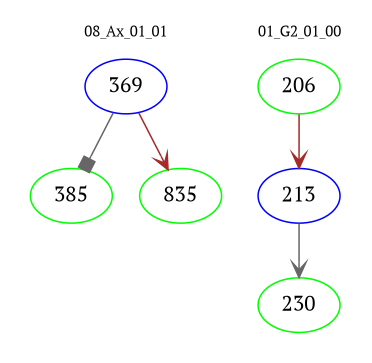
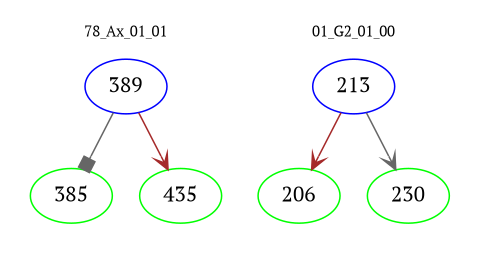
cluster "08_Ax_01_01": label "08_Ax_01_01" -> "78_Ax_01_01"
node "369": label "369" -> "389"
edge "206" -> "213": reversed
node "835": label "835" -> "435"
